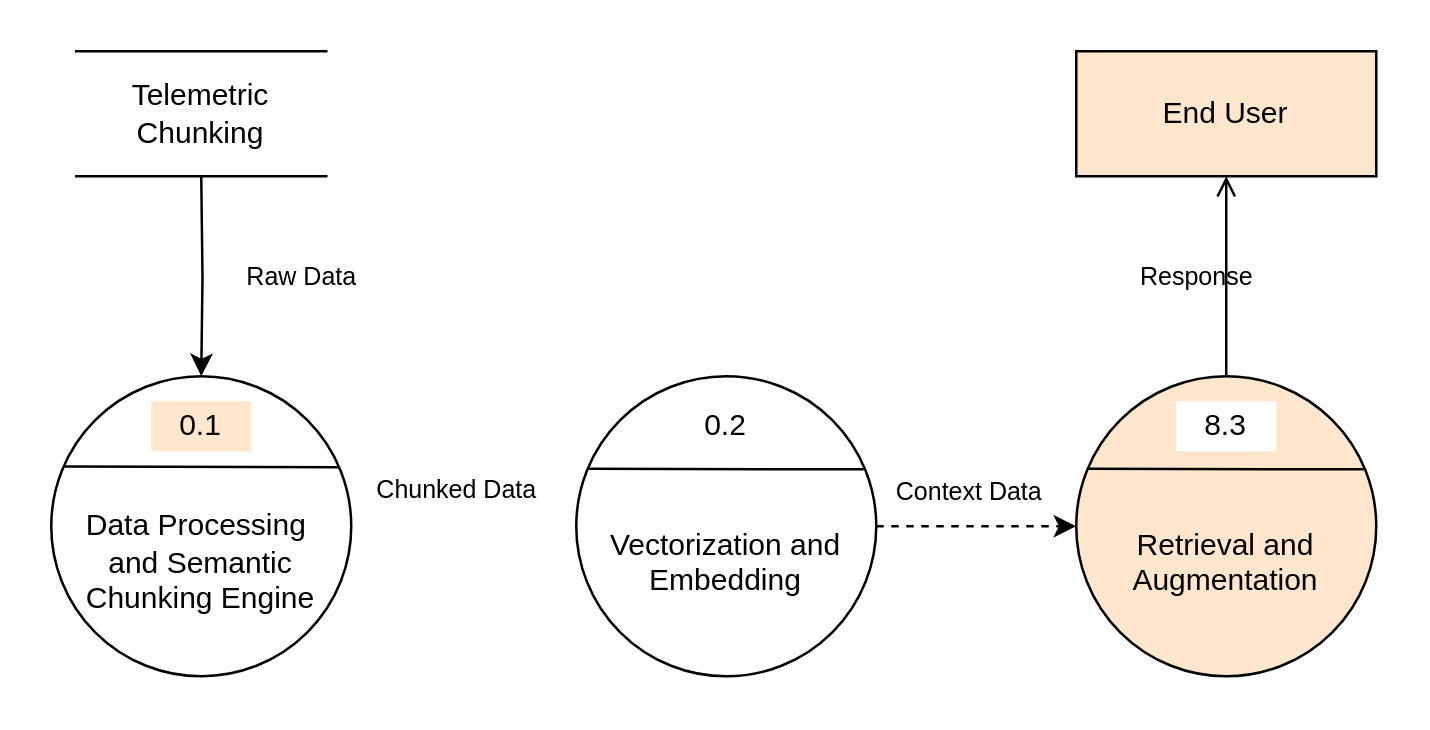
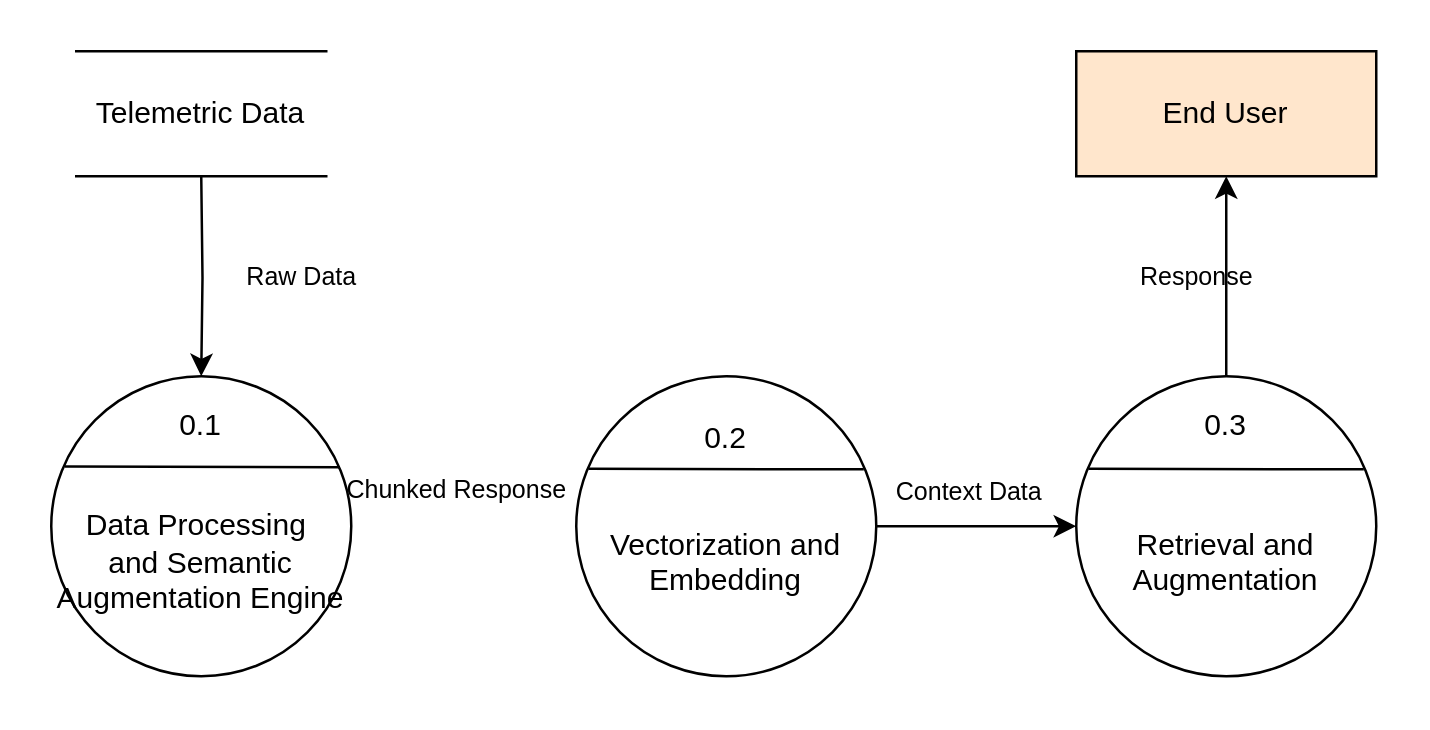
node "Telemetric Chunking": label "Telemetric Chunking" -> "Telemetric Data"
edge "Retrieval and Augmentation" -> "End User": arrowhead open -> classic
node "0.1": fillcolor #ffe6cc -> #ffffff
node "0.2": size 100x50 -> 100x75
node "8.3": label "8.3" -> "0.3"
node "Chunked Data": label "Chunked Data" -> "Chunked Response"
node "Data Processing and Semantic Chunking Engine": label "Data Processing and Semantic Chunking Engine" -> "Data Processing and Semantic Augmentation Engine"
edge "Vectorization and Embedding" -> "Retrieval and Augmentation": style dashed -> solid
node "Retrieval and Augmentation": fillcolor #ffe6cc -> #ffffff
